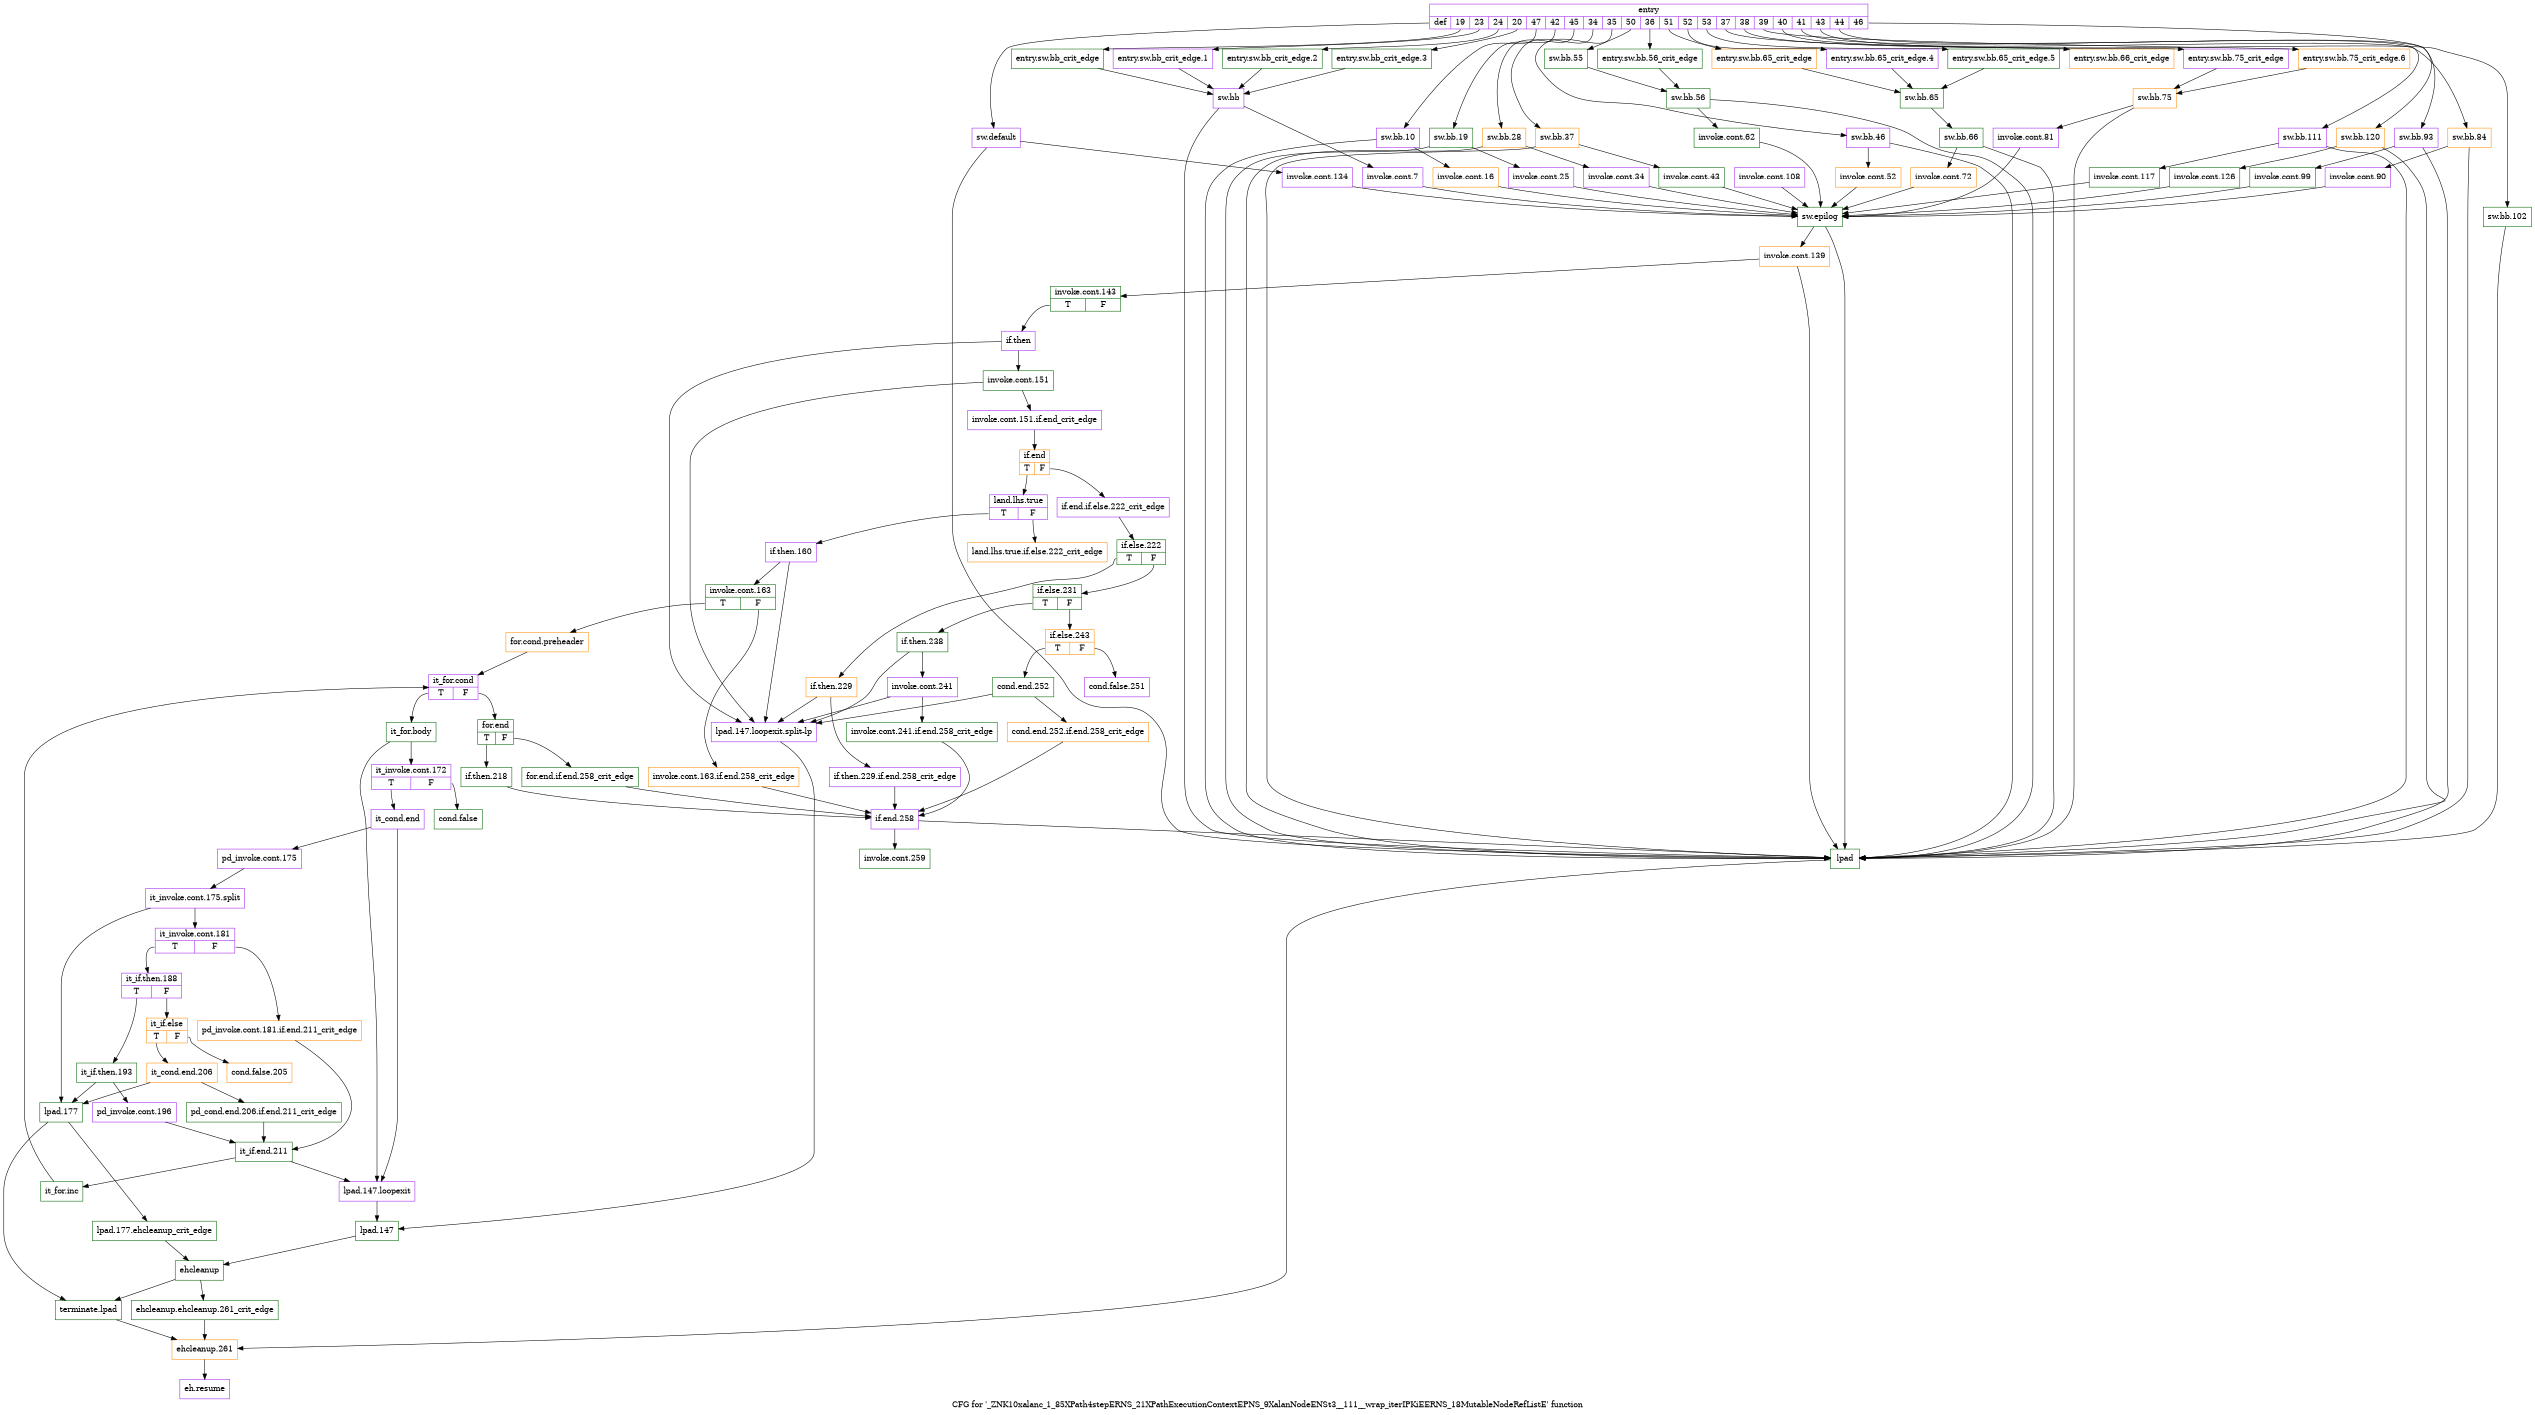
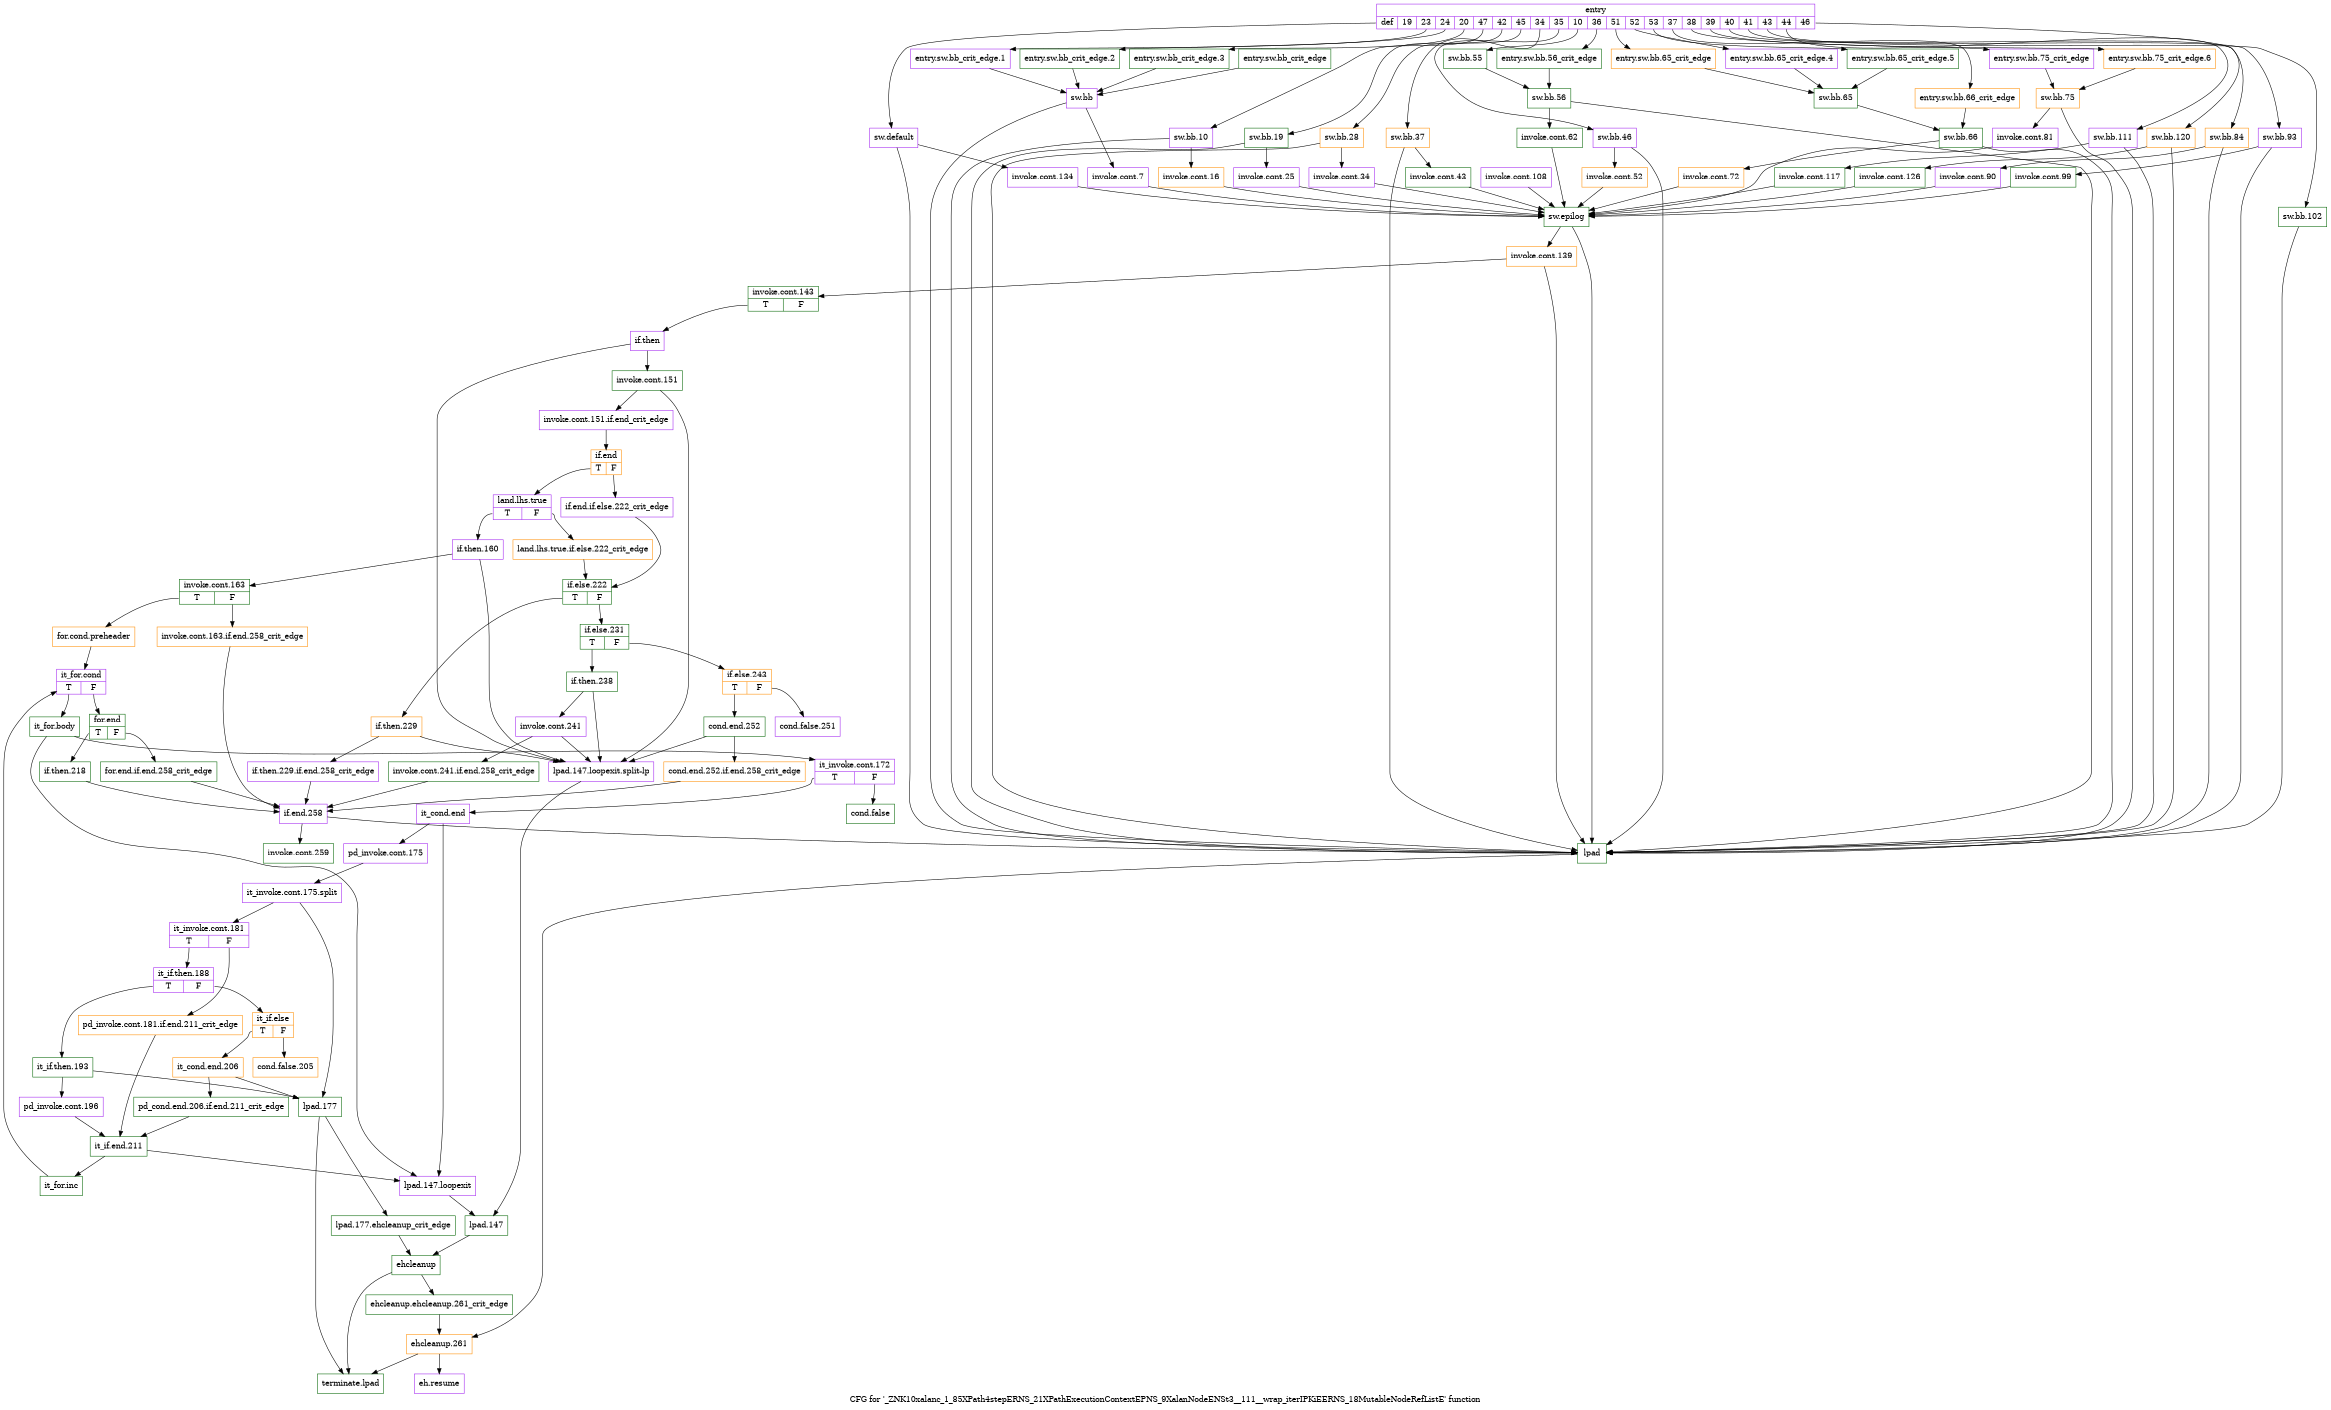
node "entry": text "50" -> "10"
edge "entry" -> "entry.sw.bb_crit_edge": removed
edge "entry.sw.bb.66_crit_edge" -> "sw.bb.66": added
edge "land.lhs.true.if.else.222_crit_edge" -> "if.else.222": added
edge "terminate.lpad" -> "ehcleanup.261": reversed
